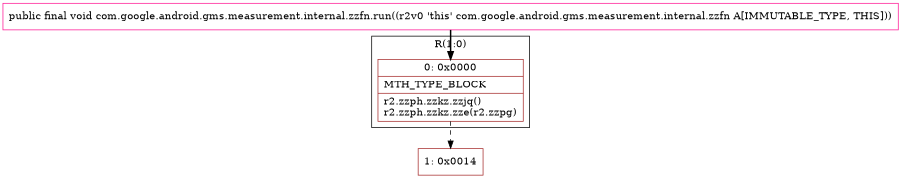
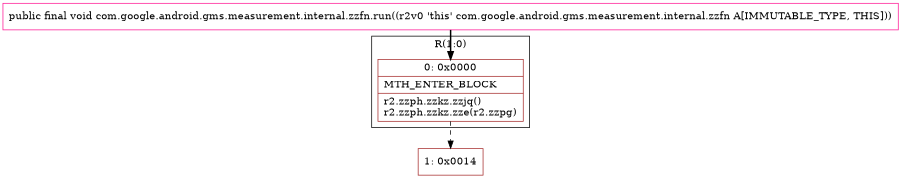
node "0: 0x0000": text "MTH_TYPE_BLOCK" -> "MTH_ENTER_BLOCK"
